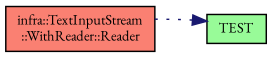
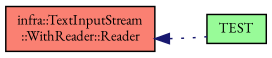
edge "infra::TextInputStream ::WithReader::Reader" -> "TEST": reversed
